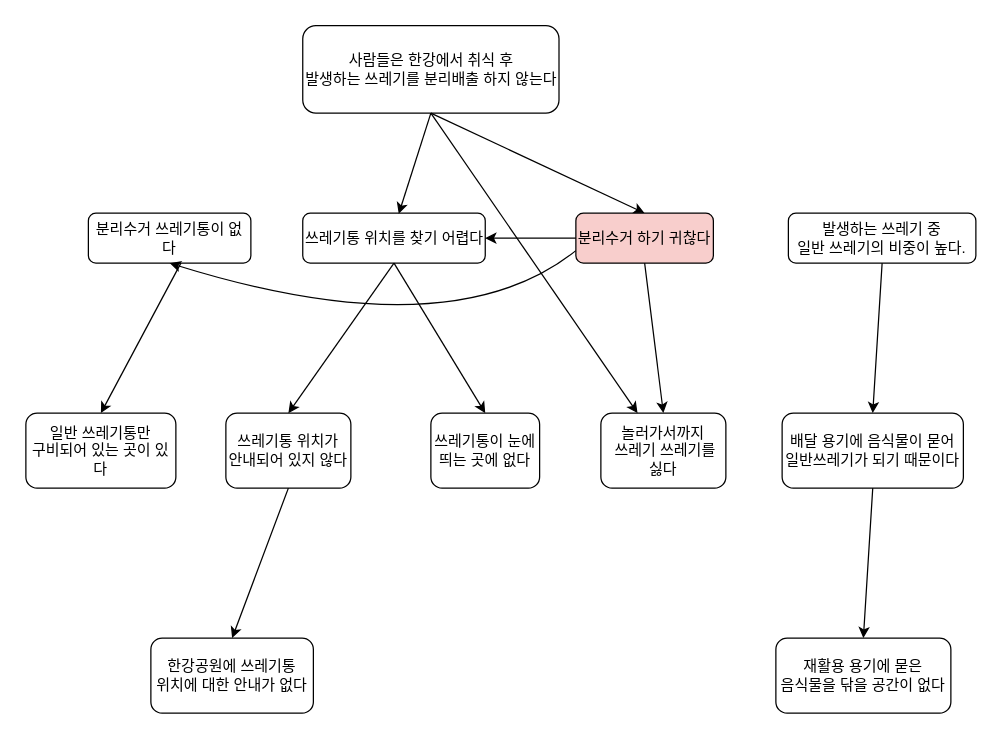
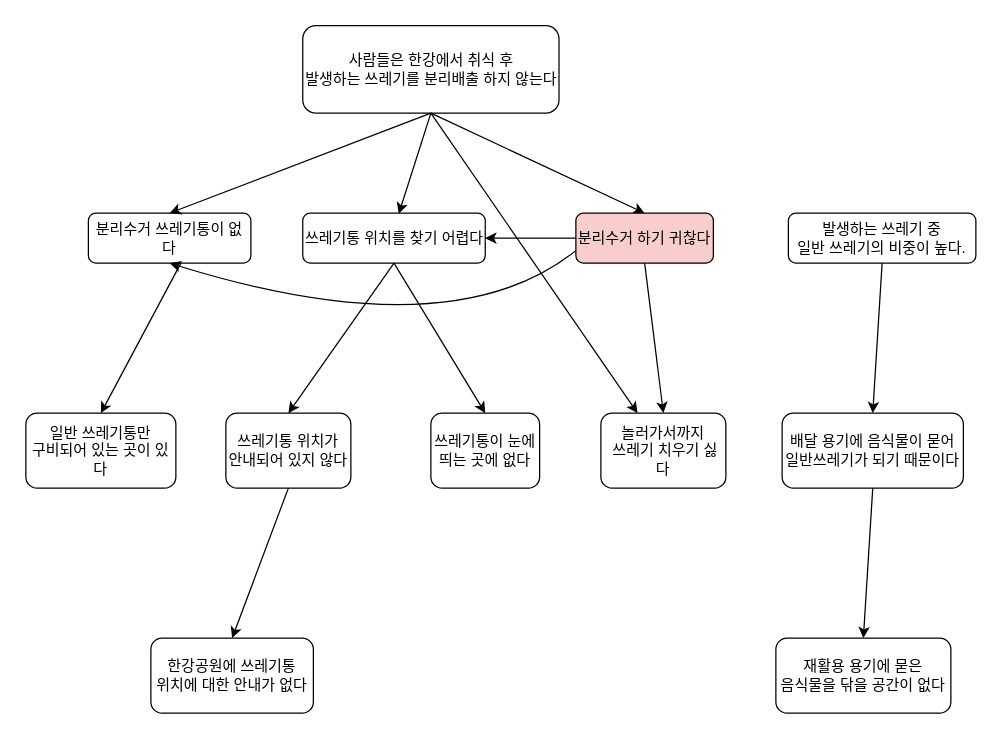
edge "사람들은 한강에서 취식 후 발생하는 쓰레기를 분리배출 하지 않는다" -> "분리수거 쓰레기통이 없다": added
node "놀러가서까지 쓰레기 쓰레기를 싫다": label "놀러가서까지 쓰레기 쓰레기를 싫다" -> "놀러가서까지 쓰레기 치우기 싫다"
